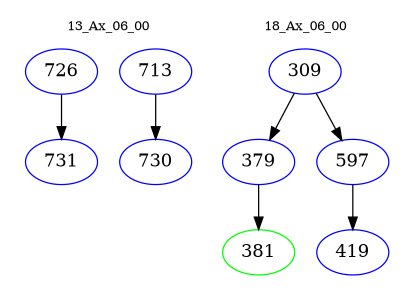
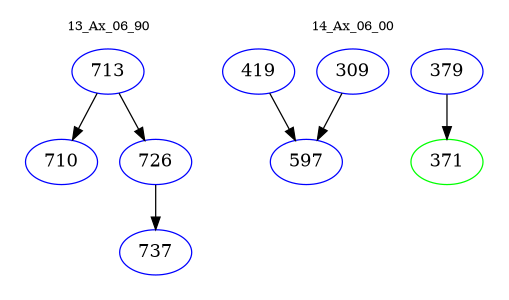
cluster "13_Ax_06_00": label "13_Ax_06_00" -> "13_Ax_06_90"
cluster "18_Ax_06_00": label "18_Ax_06_00" -> "14_Ax_06_00"
edge "713" -> "726": added
edge "309" -> "379": removed
node "731": label "731" -> "737"
node "730": label "730" -> "710"
edge "597" -> "419": reversed
node "381": label "381" -> "371"
